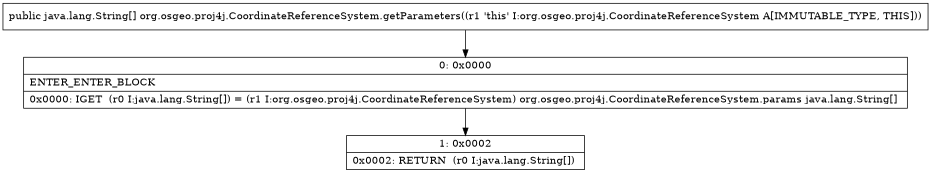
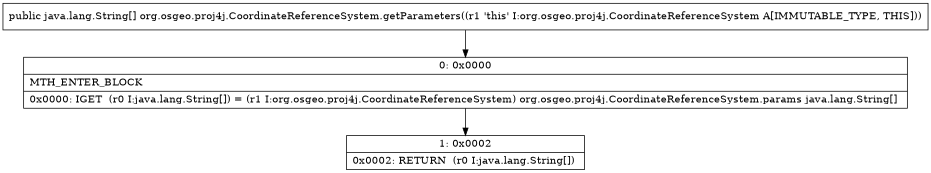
node "0: 0x0000": text "ENTER_ENTER_BLOCK" -> "MTH_ENTER_BLOCK"
